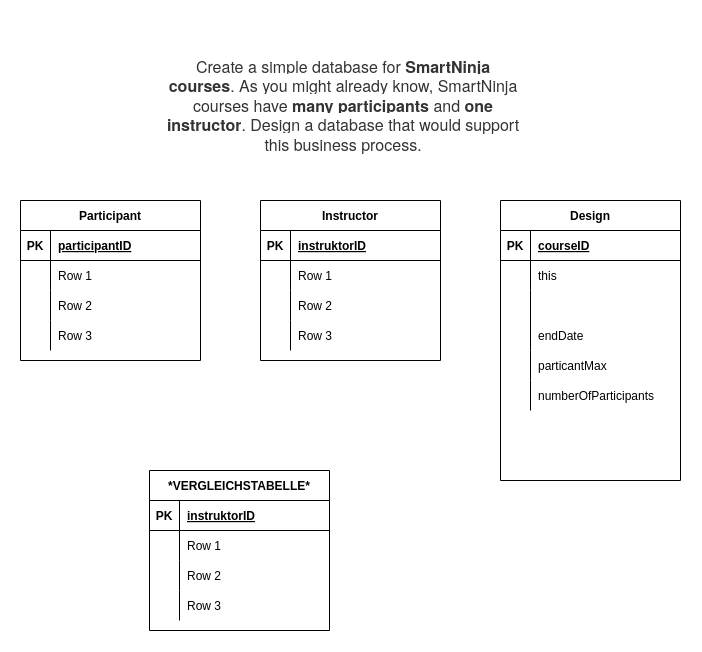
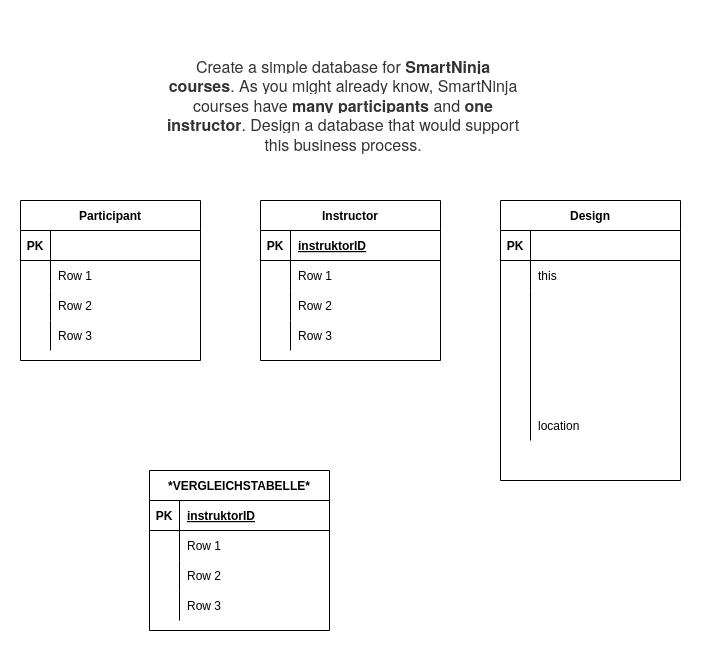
node "participantID": removed
node "courseID": removed
node "endDate": removed
node "particantMax": removed
node "numberOfParticipants": removed
node "location": added
